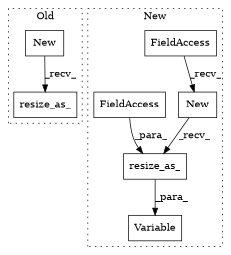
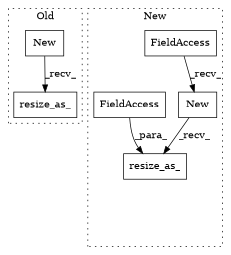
node "Variable": removed
